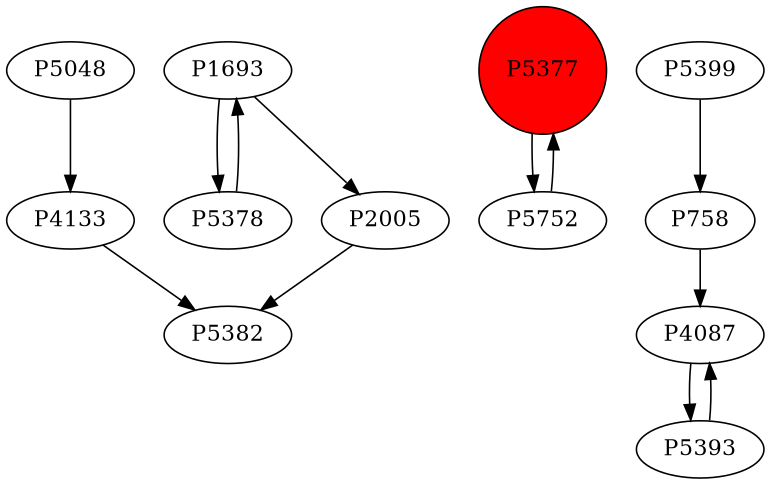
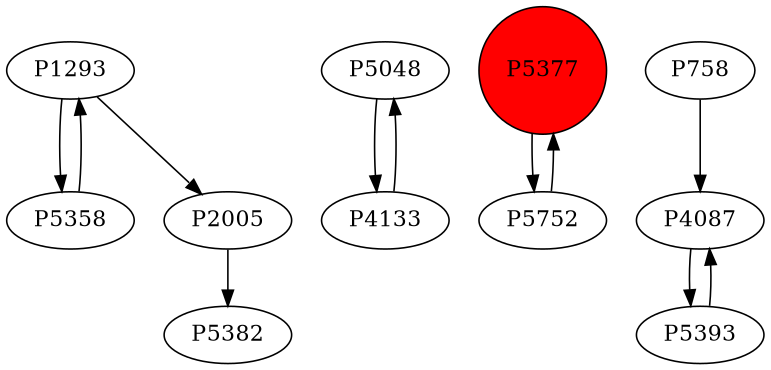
node "P1693": label "P1693" -> "P1293"
node "P5399": removed
node "P5378": label "P5378" -> "P5358"
edge "P4133" -> "P5382": now "P4133" -> "P5048"
